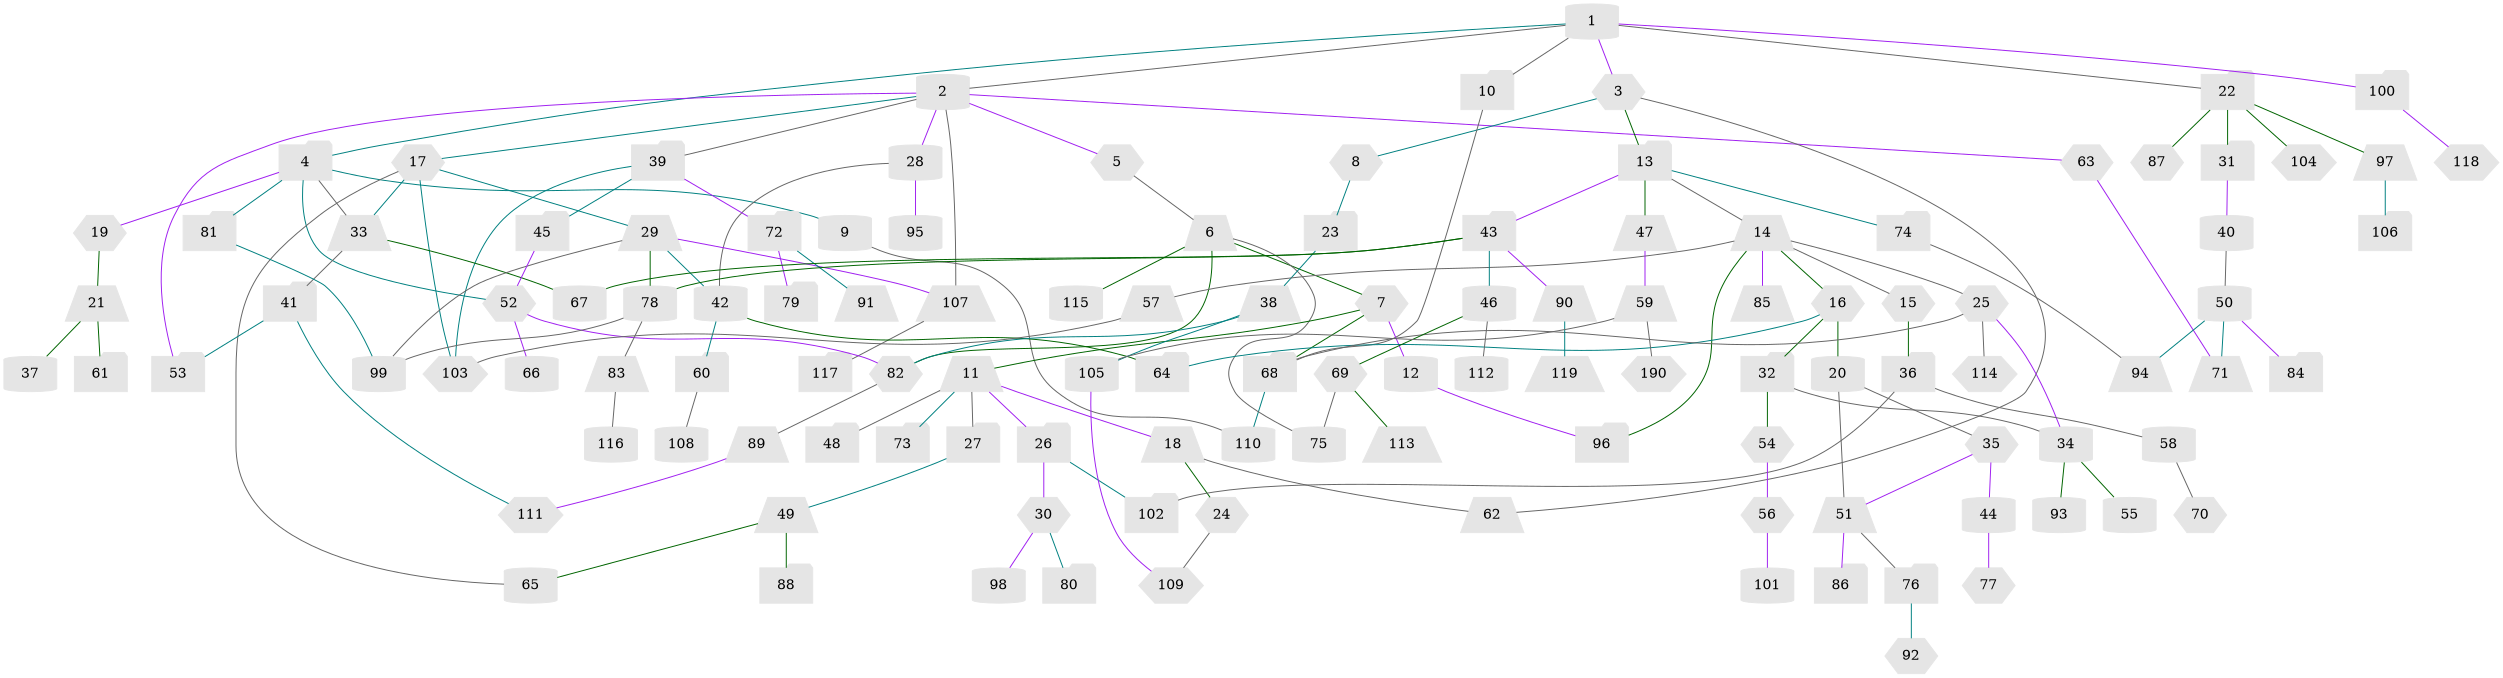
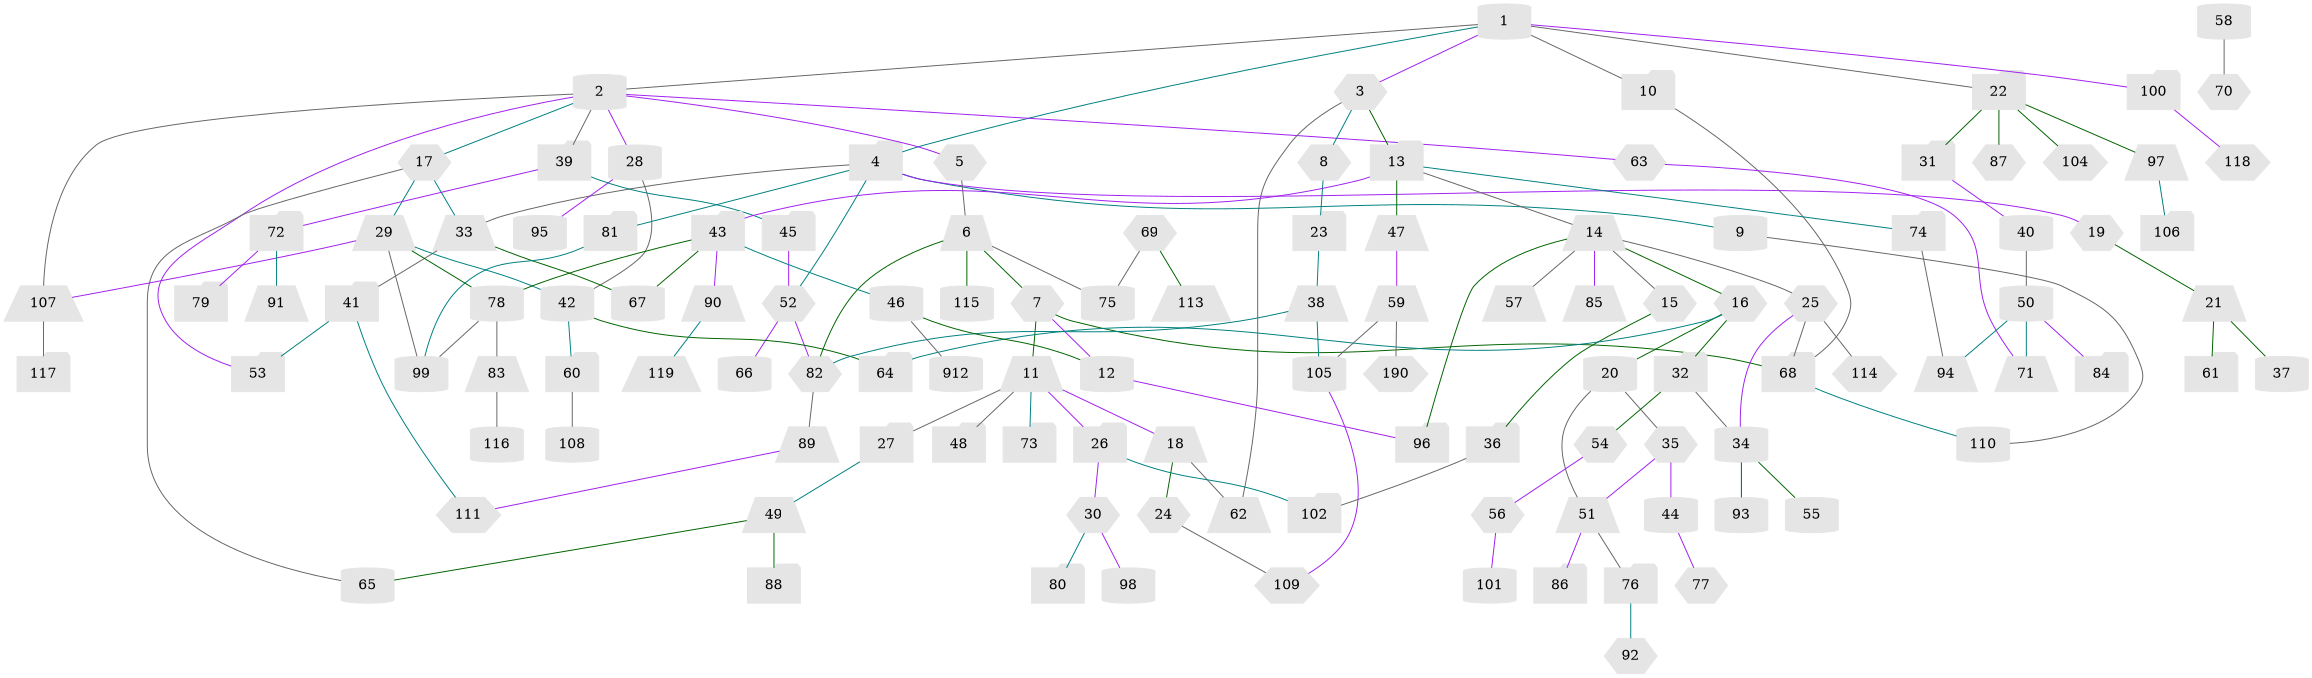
edge "46" -- "69": now "46" -- "12"
node "103": removed
node "112": label "112" -> "912"
edge "36" -- "58": removed
